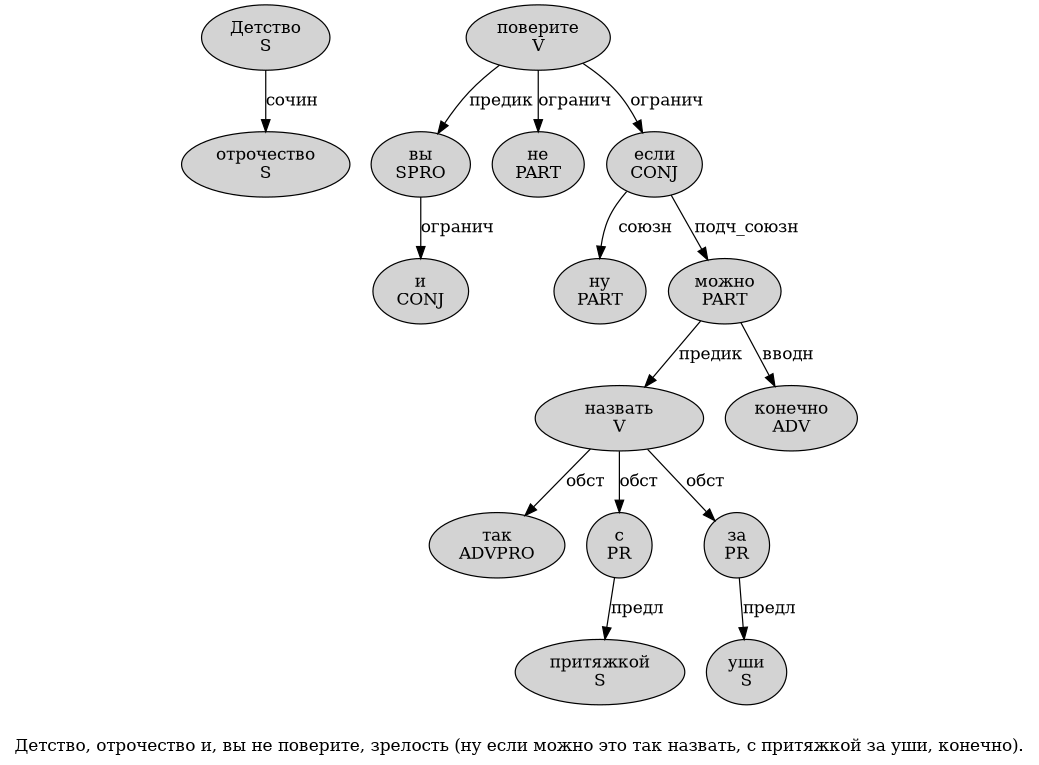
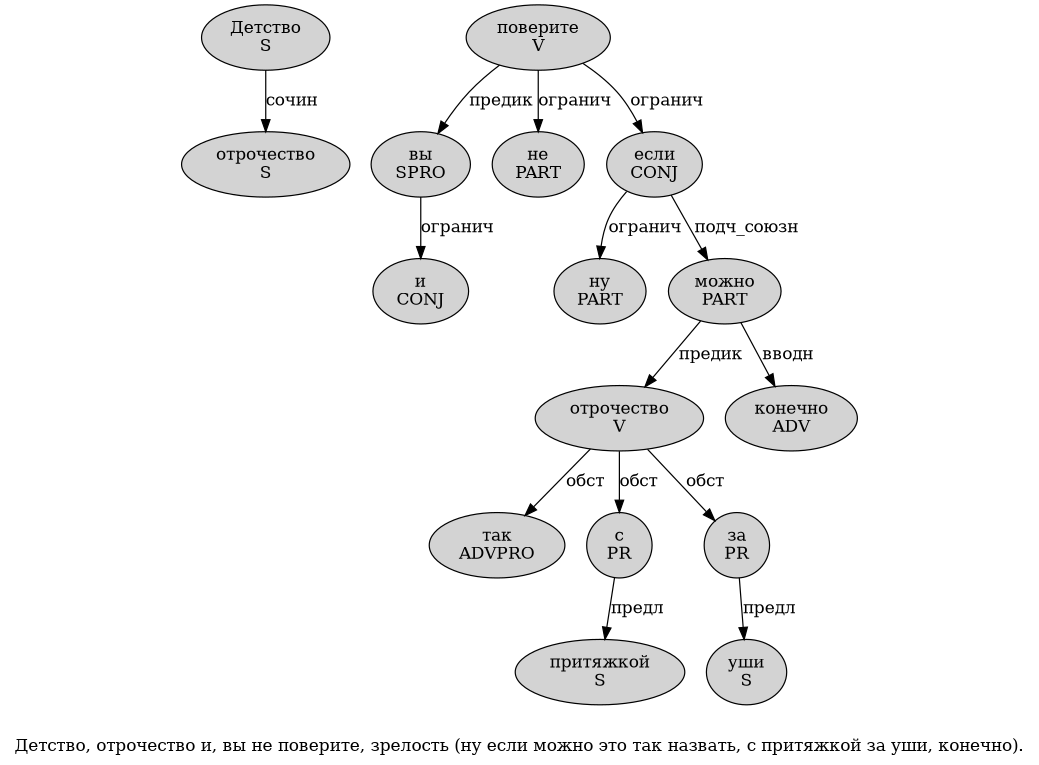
edge "если CONJ" -> "ну PART": label "союзн" -> "огранич"
node "назвать V": label "назвать V" -> "отрочество V"
